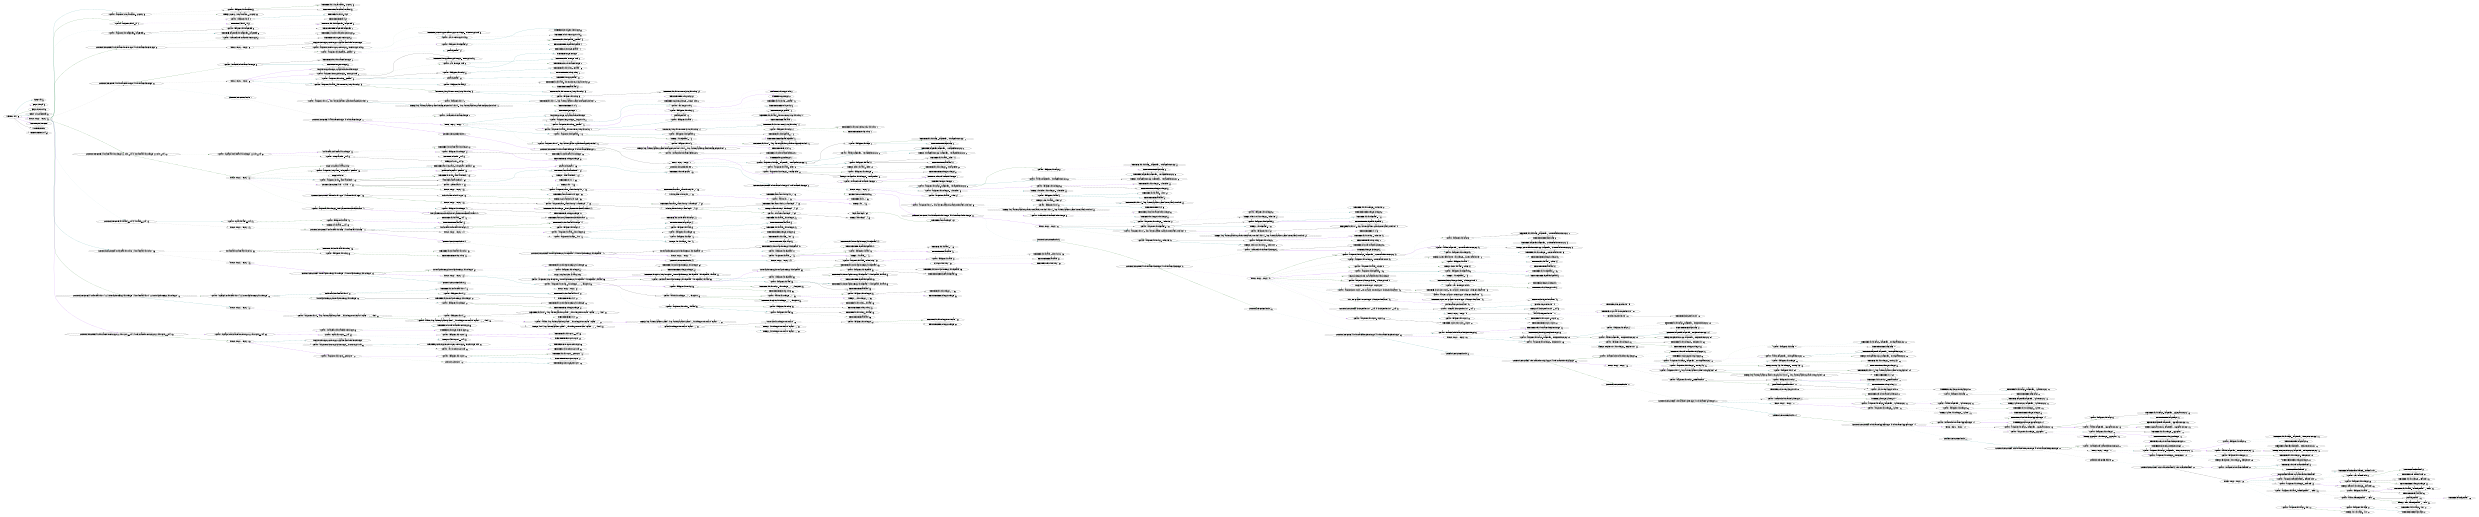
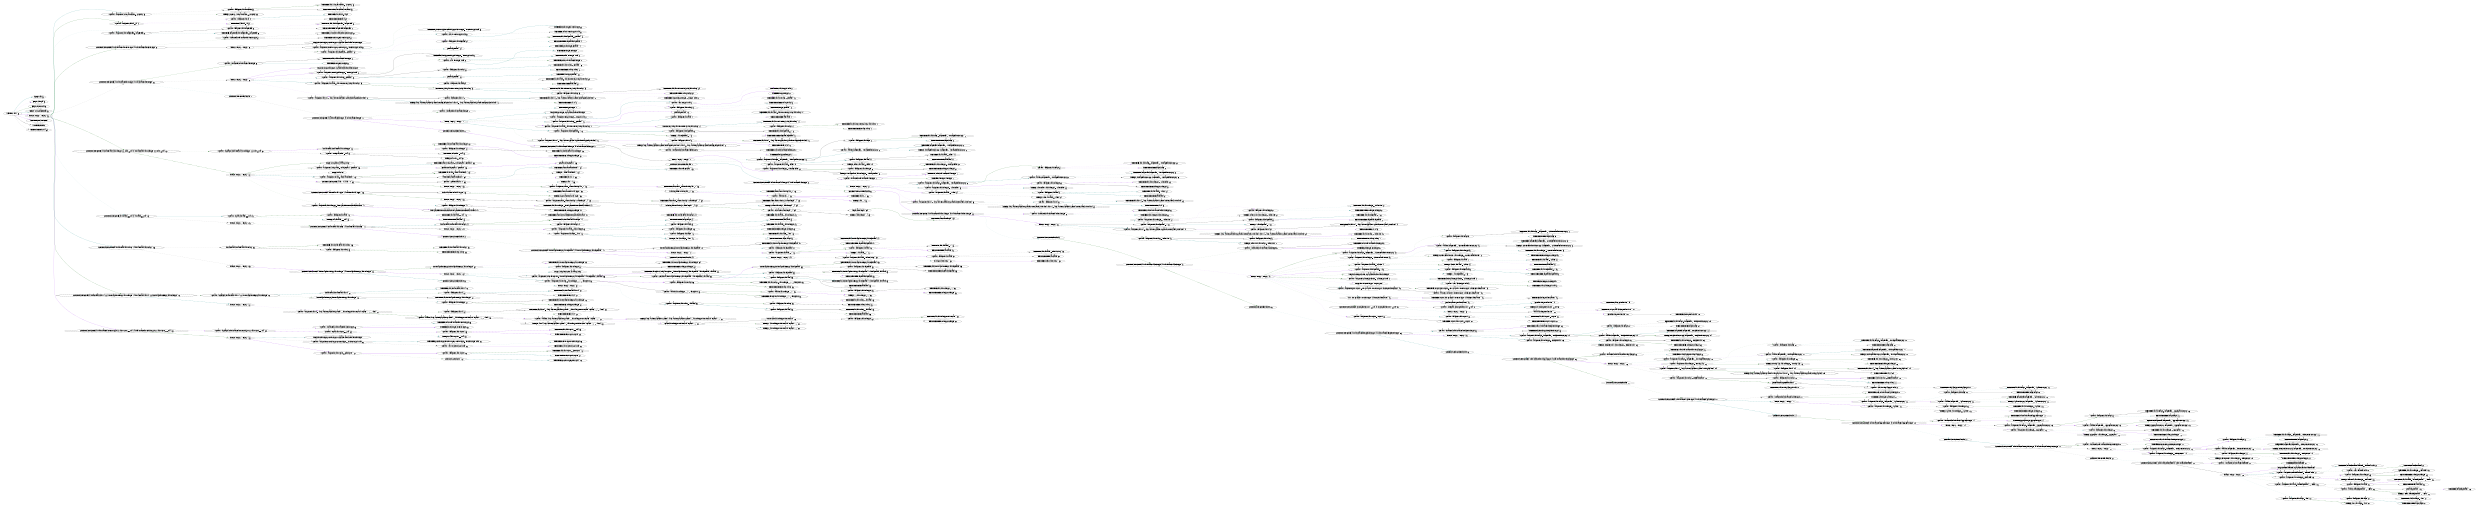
node "(IDENTIFIER,node,node instanceof BeanRef)": removed
node "(IDENTIFIER,node,(BeanRef) node)": removed
